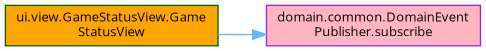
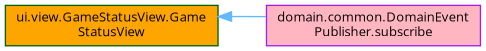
edge "ui.view.GameStatusView.Game StatusView" -> "domain.common.DomainEvent Publisher.subscribe": reversed
